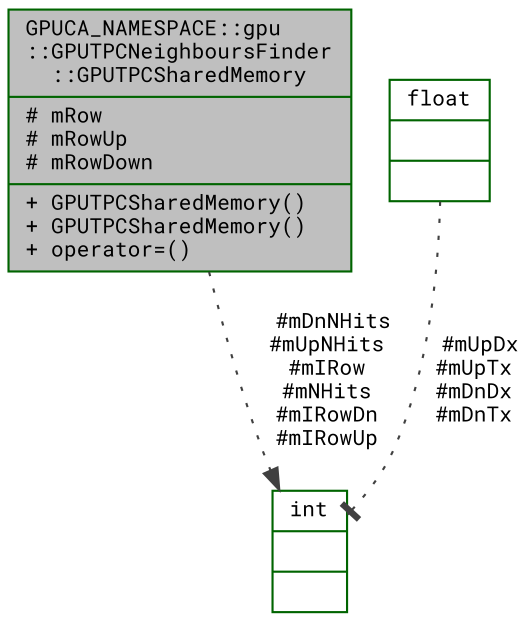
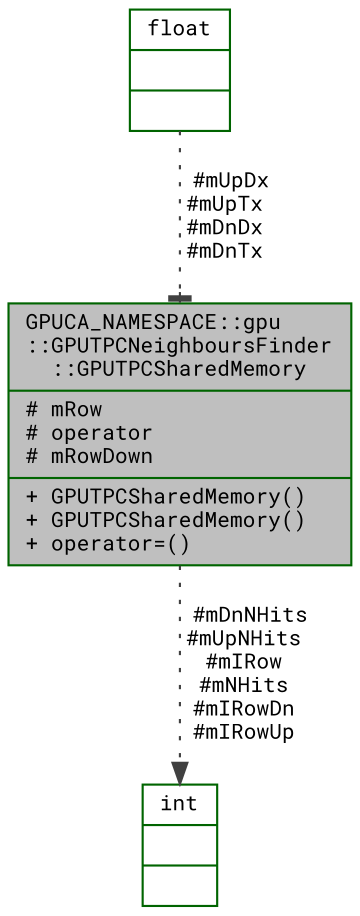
node "GPUCA_NAMESPACE::gpu": text "# mRowUp" -> "# operator"
edge "float" -> "int": now "float" -> "GPUCA_NAMESPACE::gpu"
